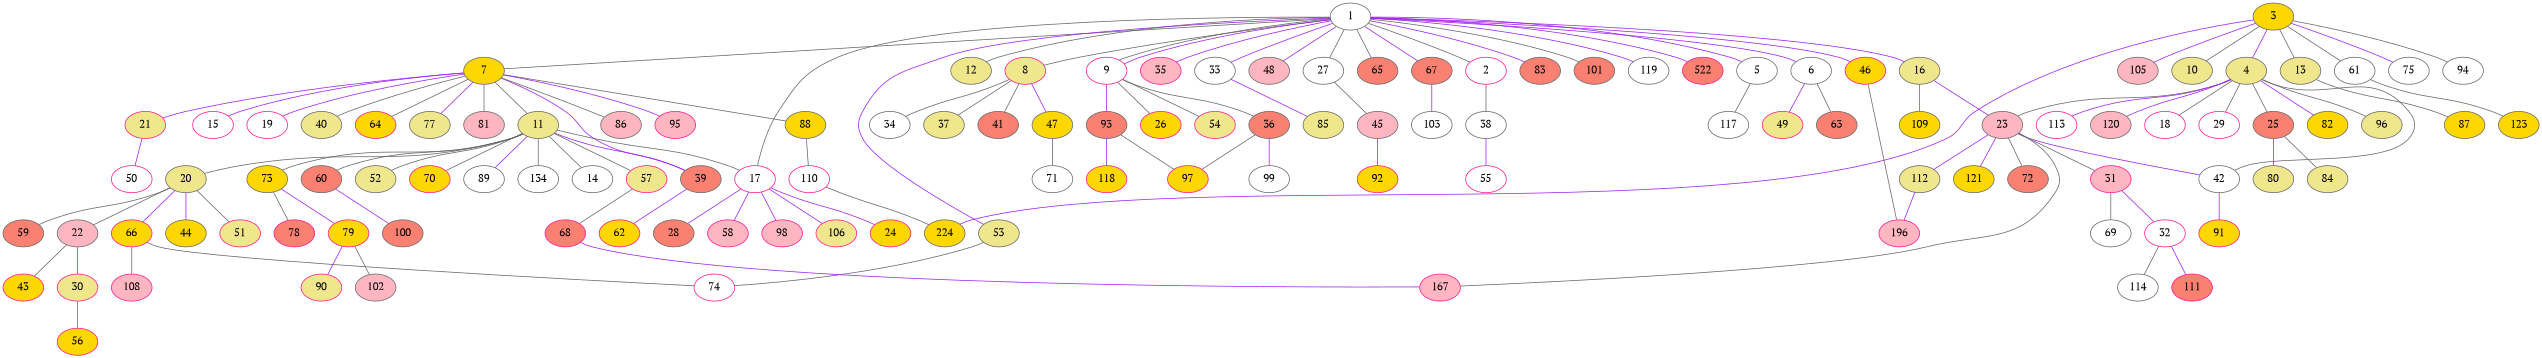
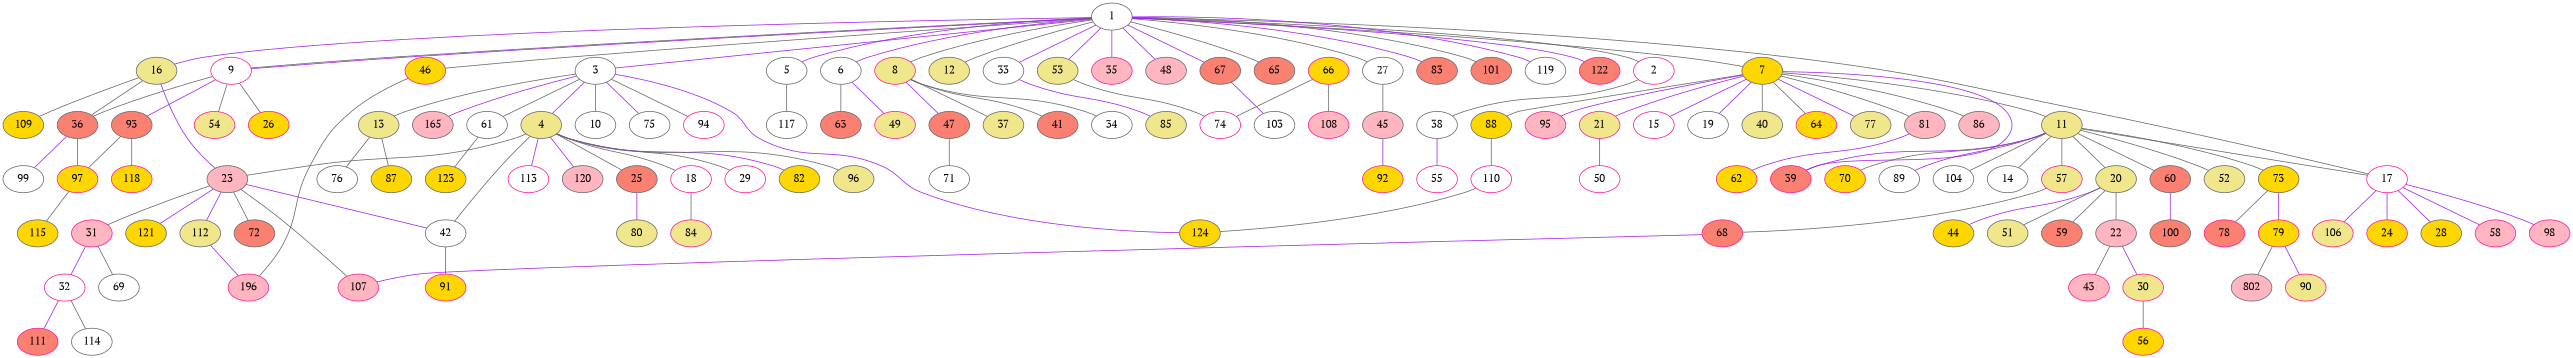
node "3": fillcolor gold -> white
edge "1" -- "46": color purple -> gray40
edge "1" -- "3": added
node "522": label "522" -> "122"
node "105": label "105" -> "165"
node "10": fillcolor khaki -> white
node "94": color gray40 -> deeppink
edge "16" -- "36": added
node "19": color deeppink -> gray40
node "47": fillcolor gold -> salmon
edge "25" -- "84": now "18" -- "84"
node "76": added
node "134": label "134" -> "104"
node "39": color gray40 -> deeppink
node "84": color gray40 -> deeppink
edge "20" -- "66": removed
edge "39" -- "62": now "81" -- "62"
node "115": added
node "51": color deeppink -> gray40
node "28": fillcolor salmon -> gold
node "224": label "224" -> "124"
node "43": fillcolor gold -> lightpink
node "102": label "102" -> "802"
node "167": label "167" -> "107"
